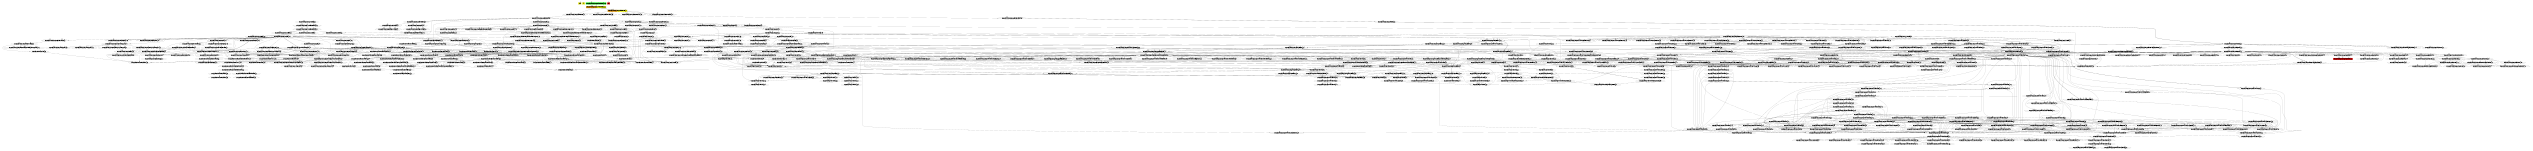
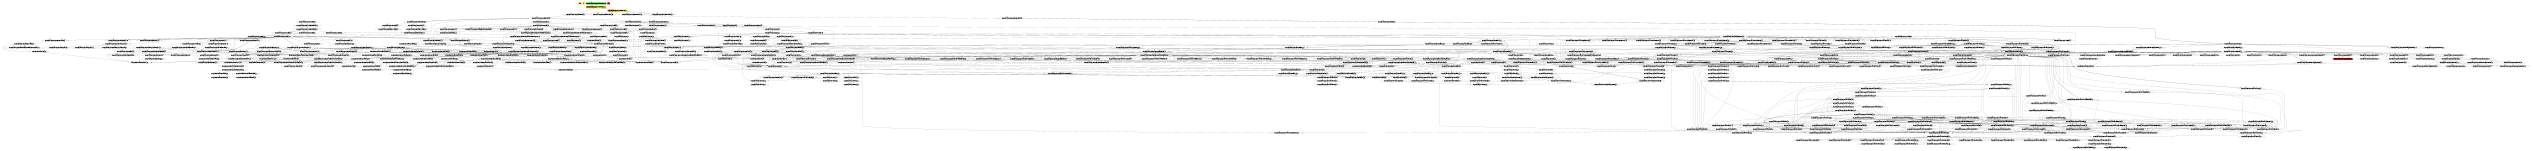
node "com.google.javascript.jscomp.Compiler#1742": removed
